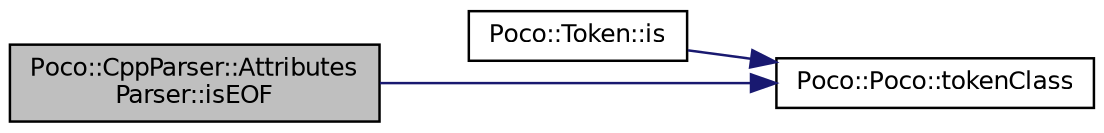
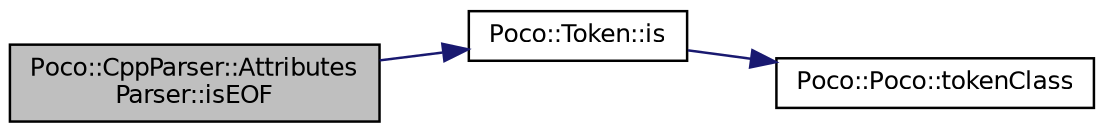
edge "Poco::CppParser::Attributes Parser::isEOF" -> "Poco::Poco::tokenClass": now "Poco::CppParser::Attributes Parser::isEOF" -> "Poco::Token::is"
